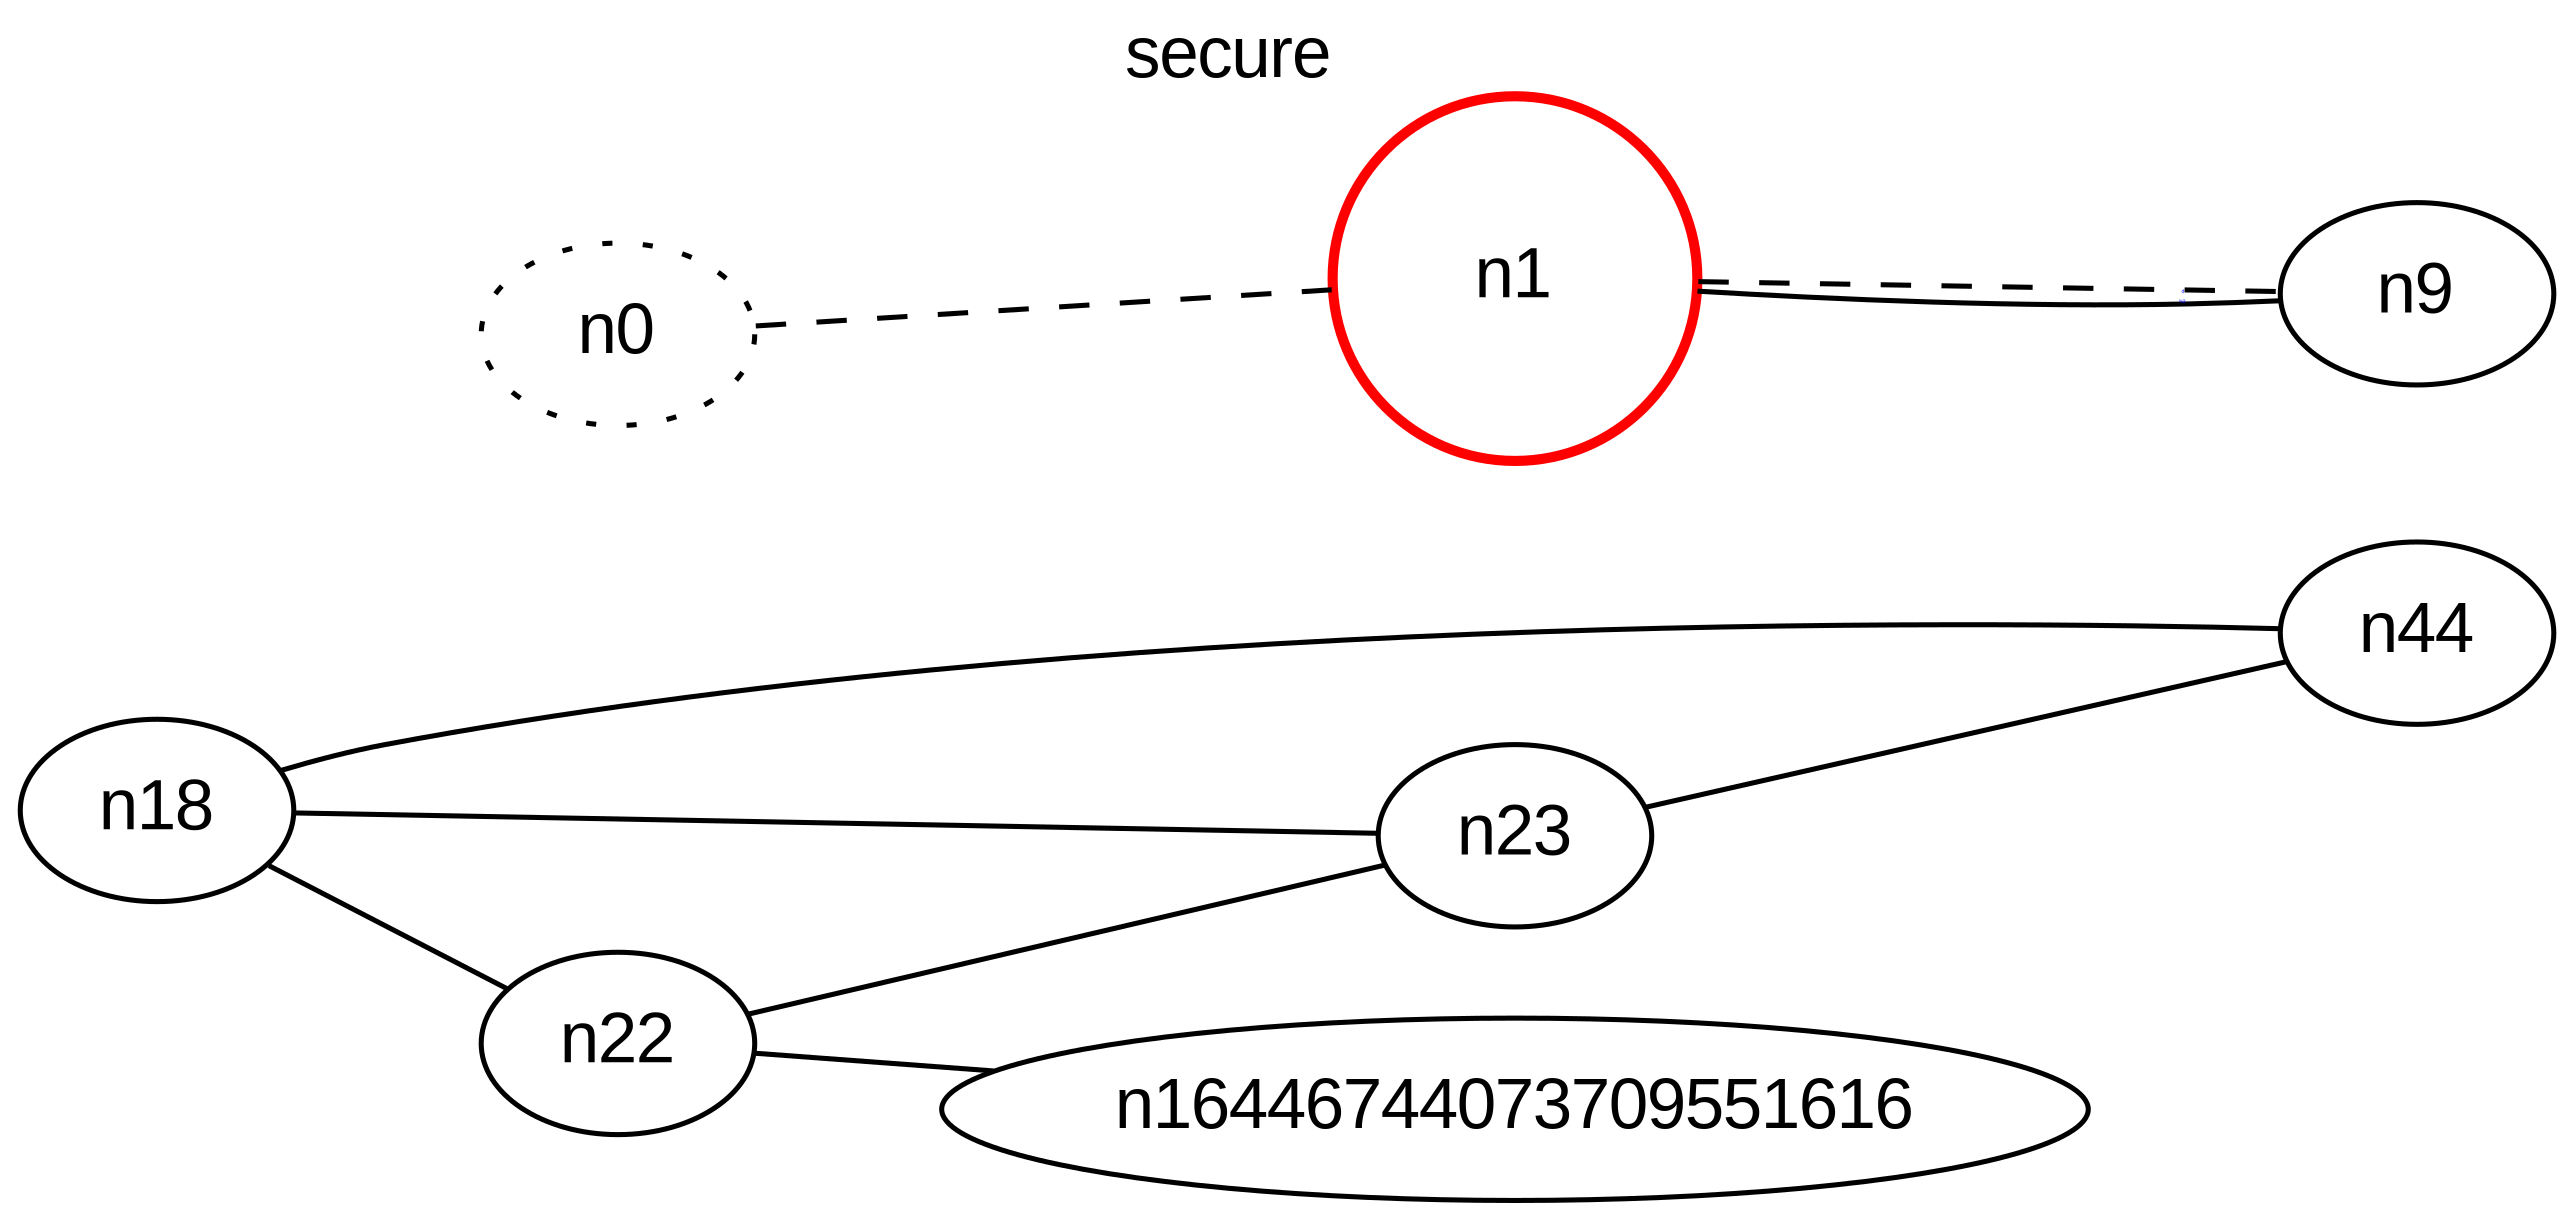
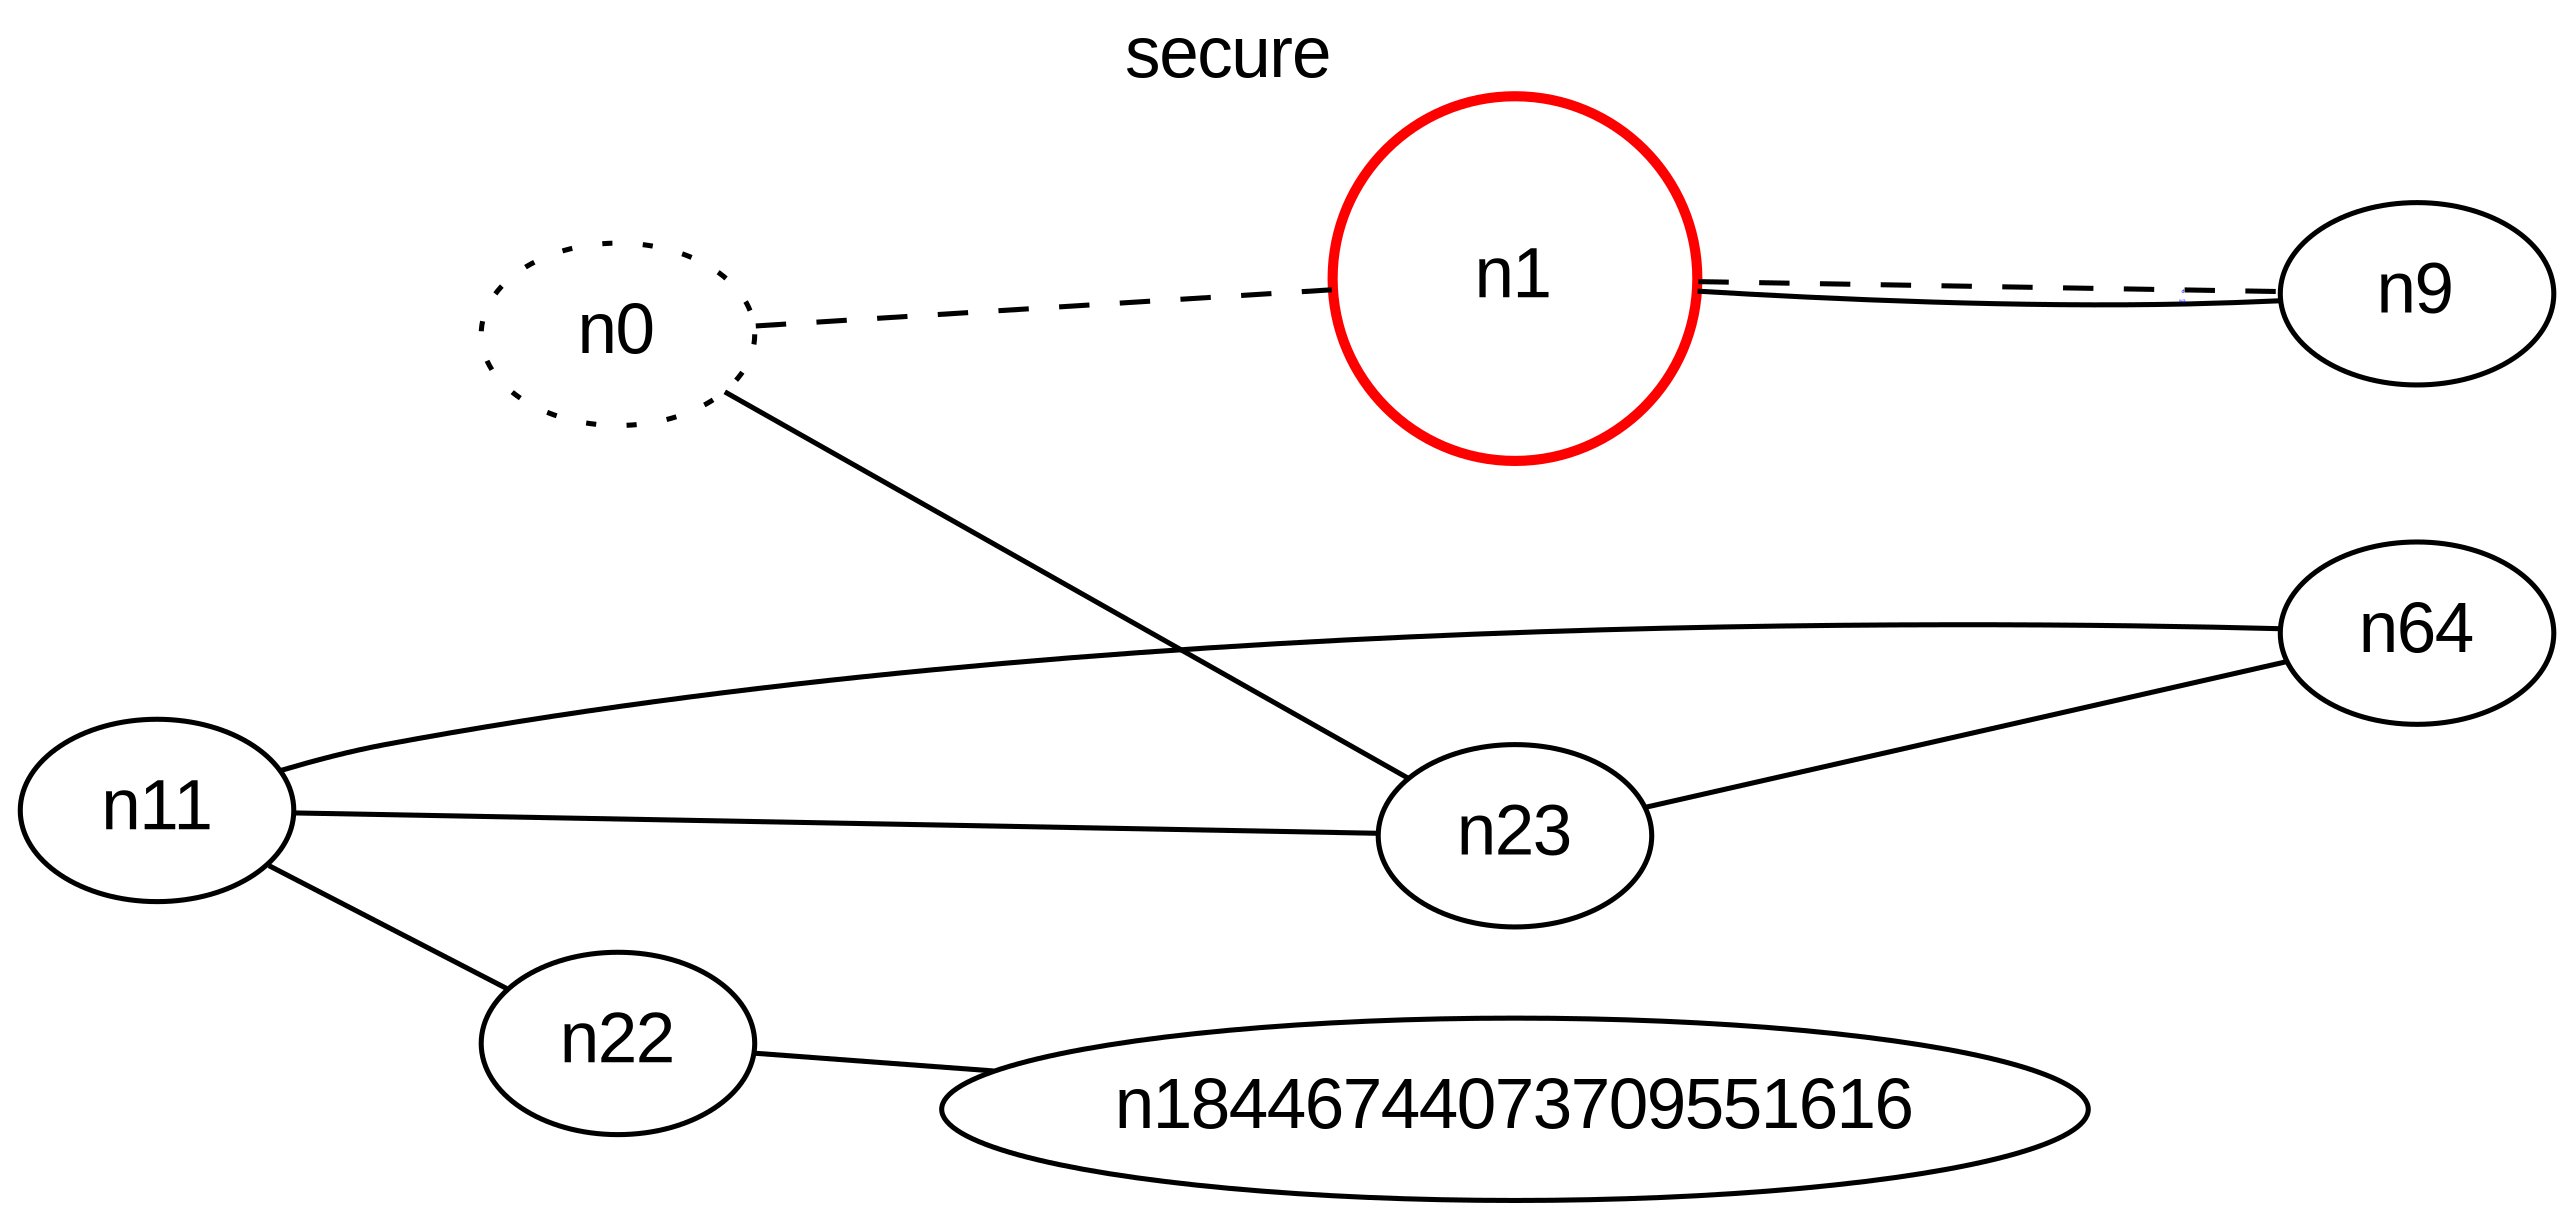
node "n44": label "n44" -> "n64"
node "n18": label "n18" -> "n11"
edge "n23" -- "n22": now "n23" -- "n0"
node "n16446744073709551616": label "n16446744073709551616" -> "n18446744073709551616"
